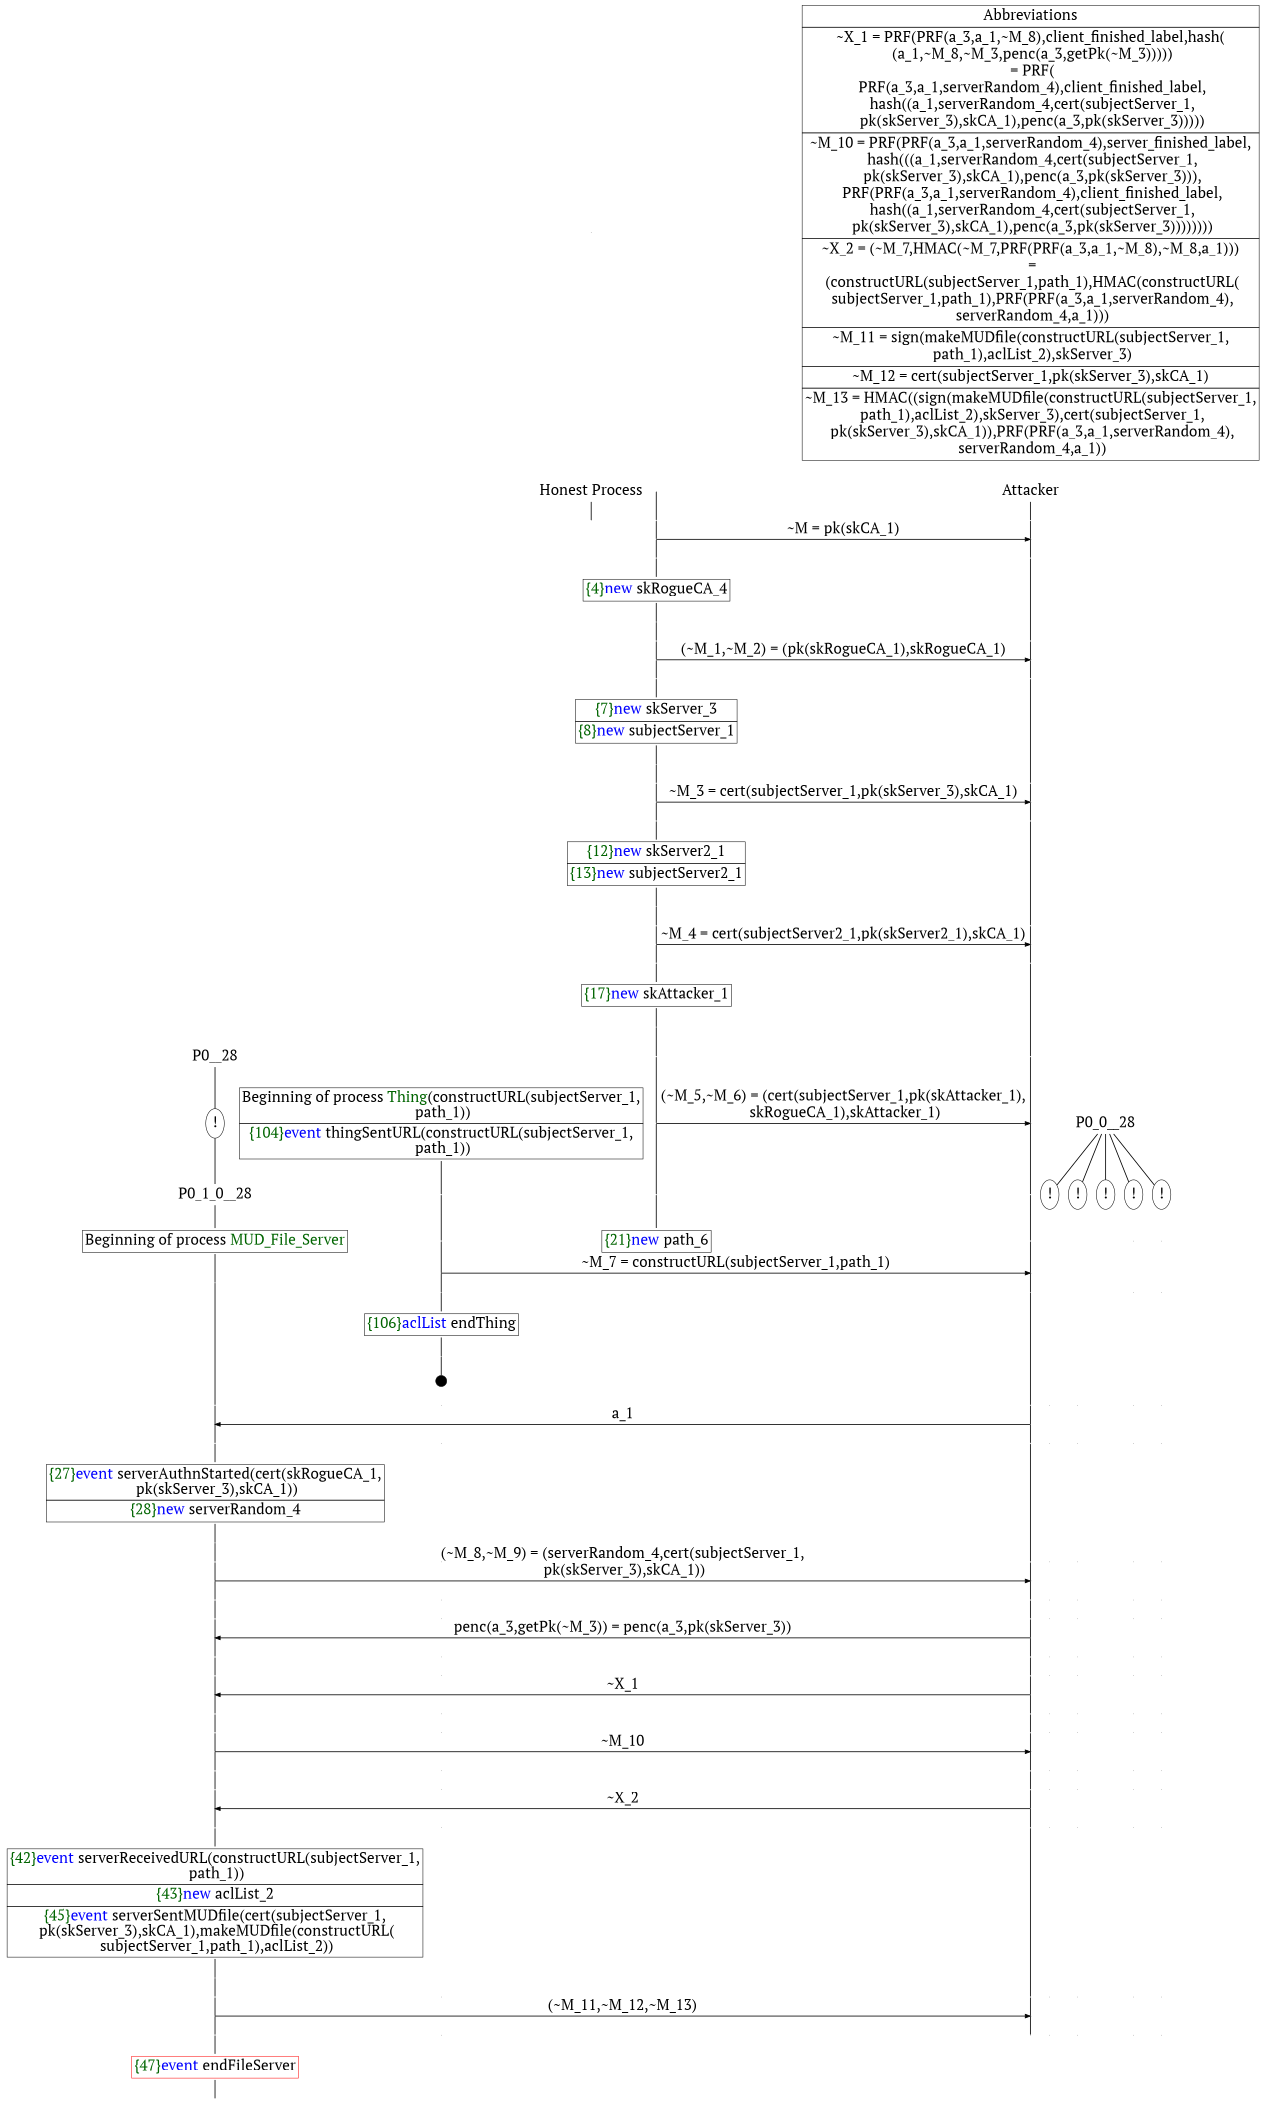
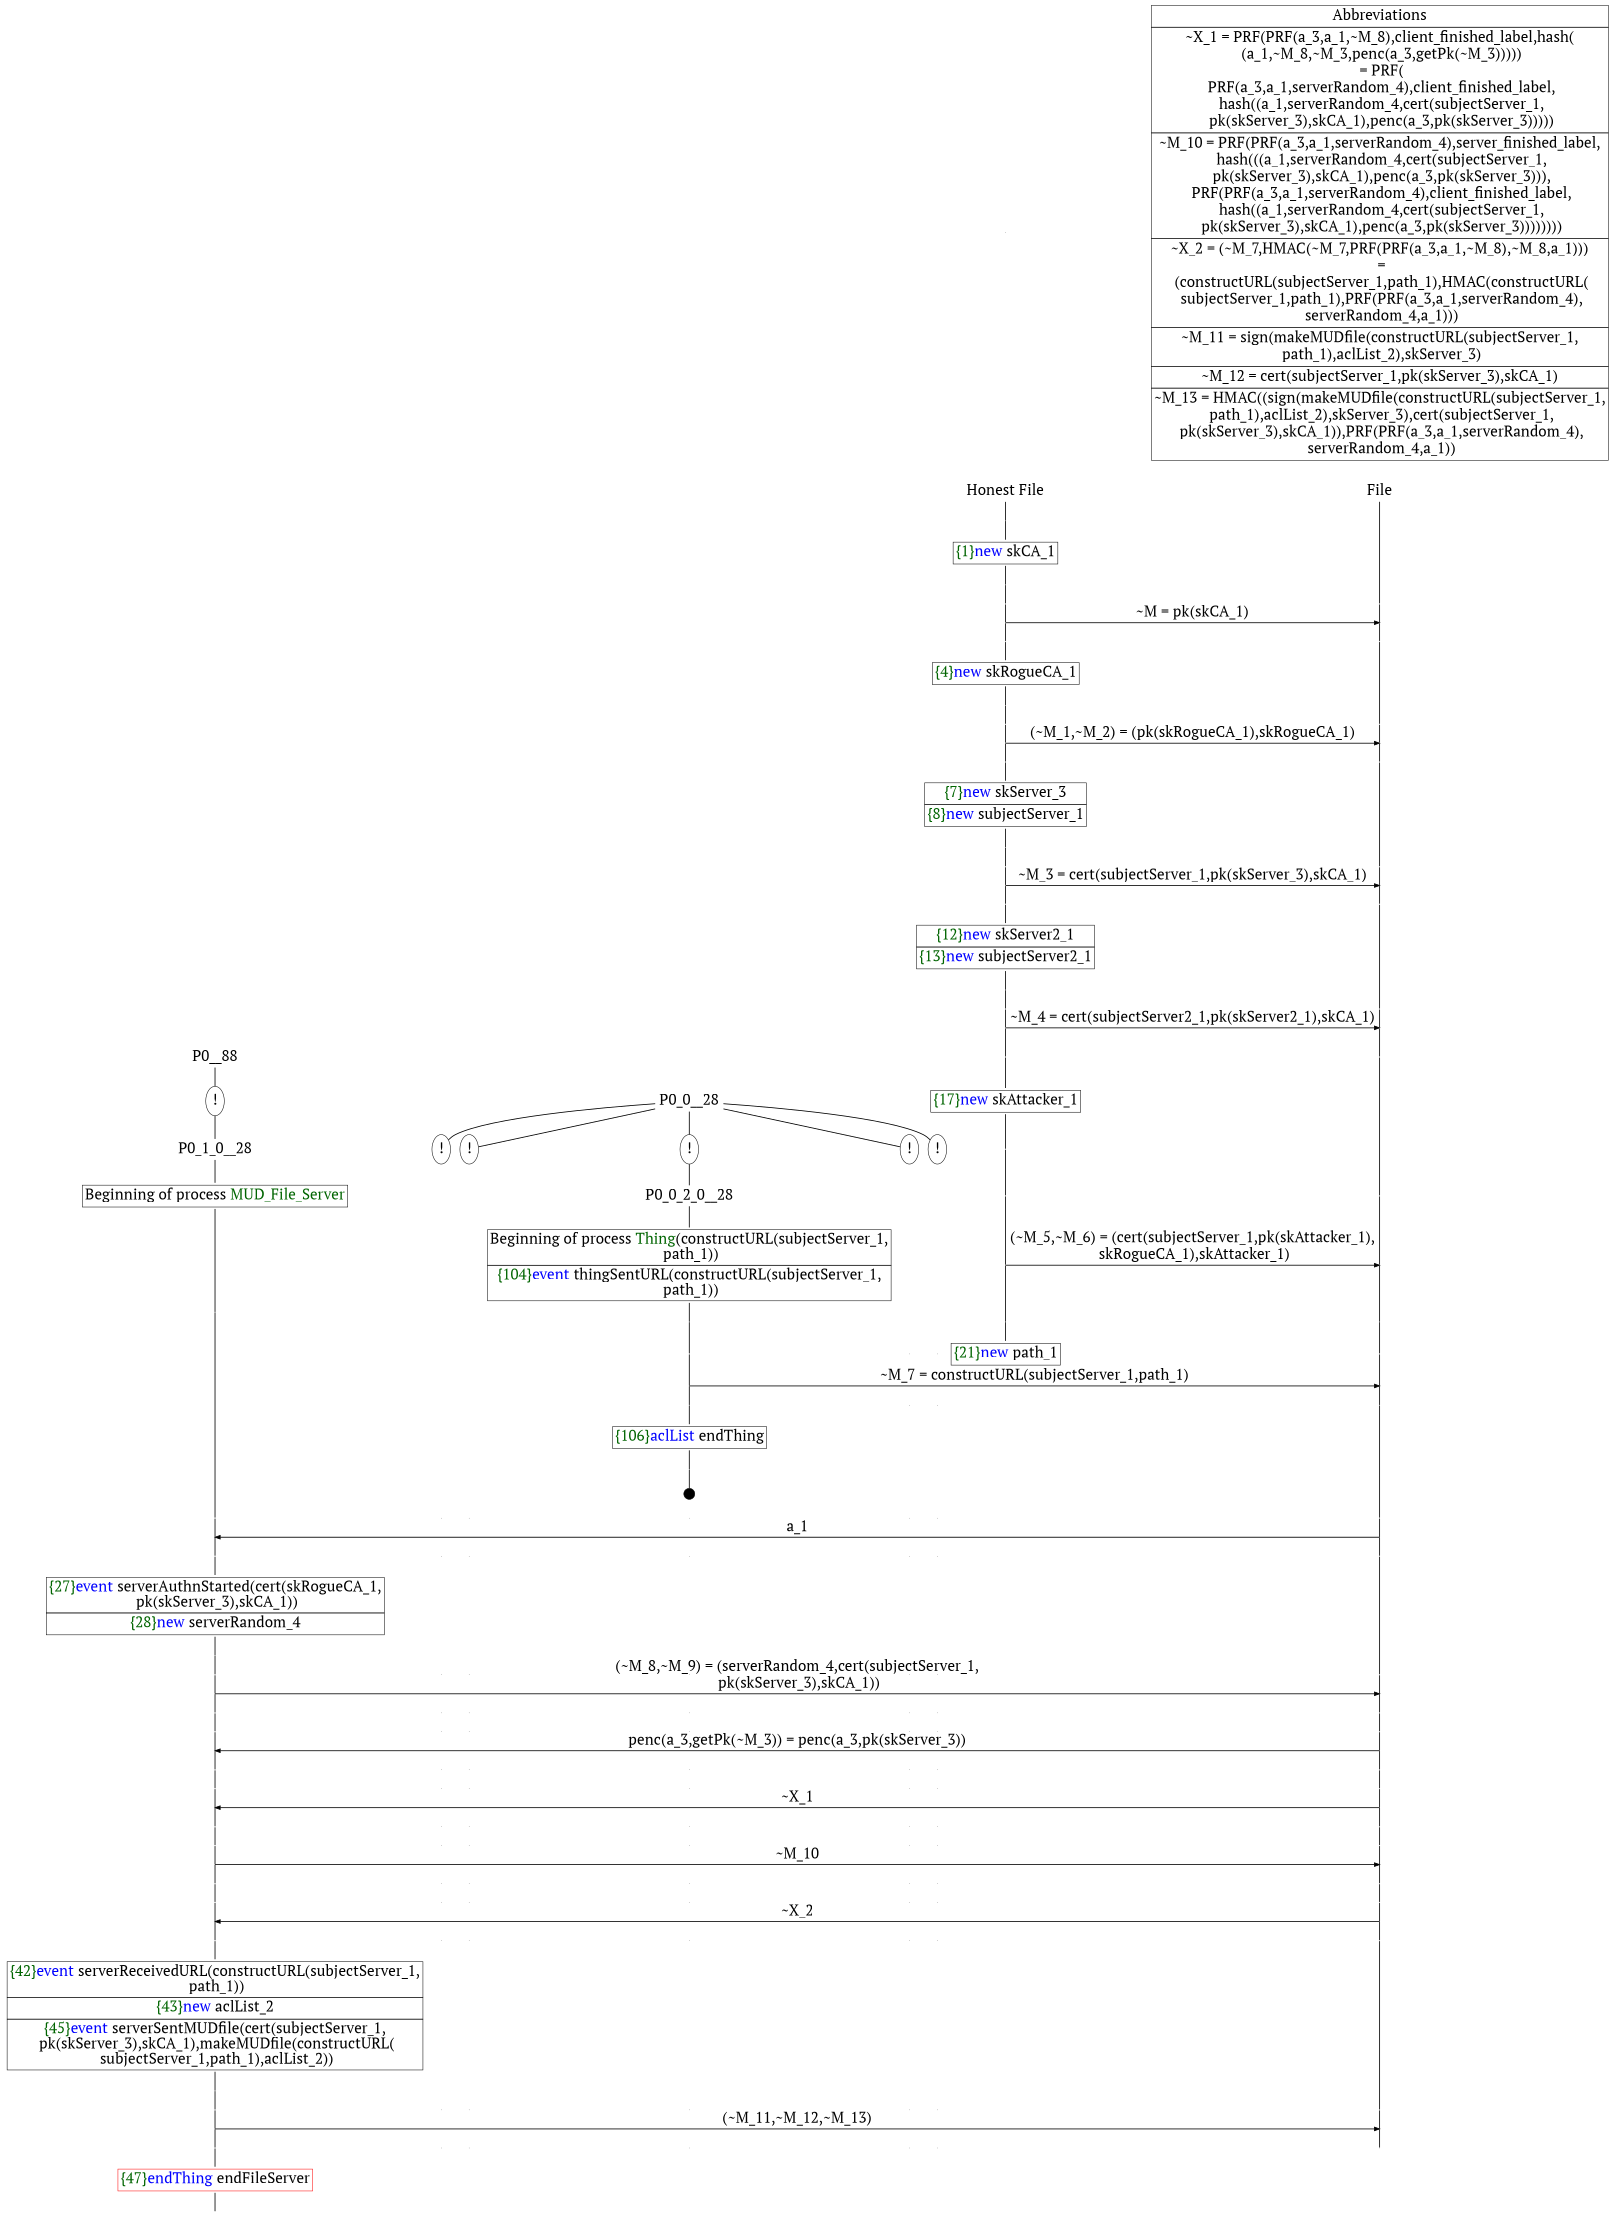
node "Honest Process": label "Honest Process" -> "Honest File"
node "Attacker": label "Attacker" -> "File"
node "{1}": added
node "{4}": text "skRogueCA_4" -> "skRogueCA_1"
node "P0__28": label "P0__28" -> "P0__88"
node "P0_0_2_0__28": added
node "{21}": text "path_6" -> "path_1"
node "{47}": text "event" -> "endThing"
